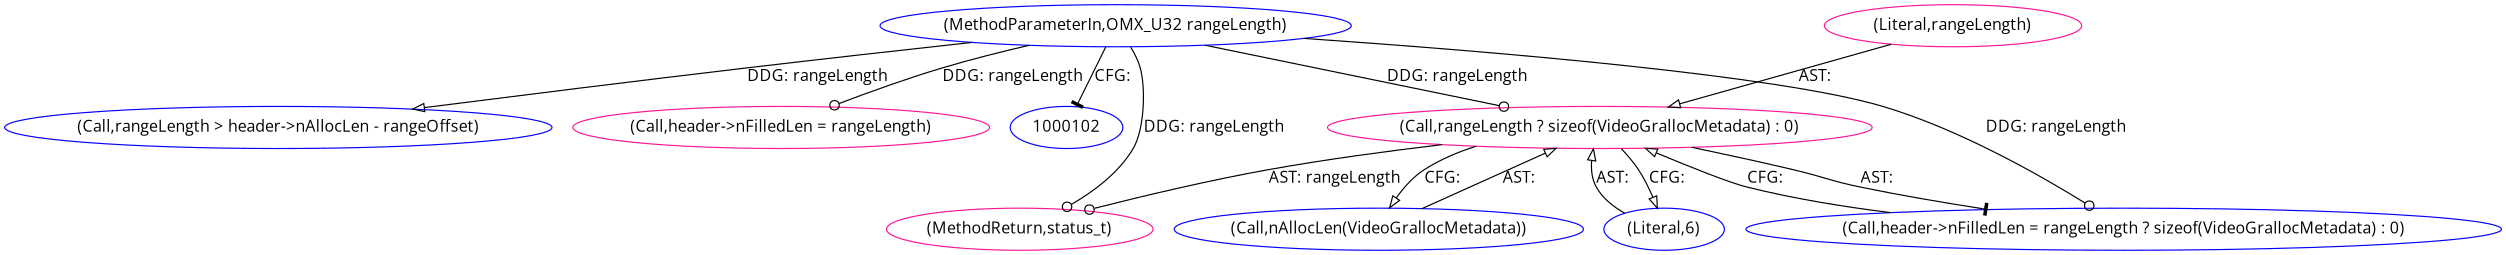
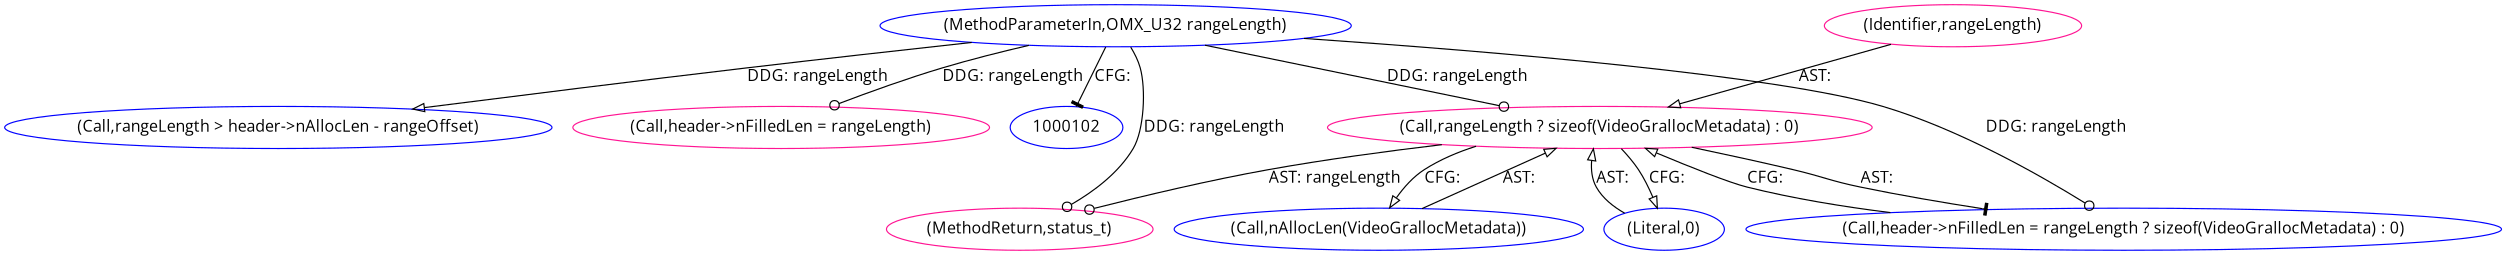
node "(Literal,rangeLength)": label "(Literal,rangeLength)" -> "(Identifier,rangeLength)"
node "(Literal,6)": label "(Literal,6)" -> "(Literal,0)"
